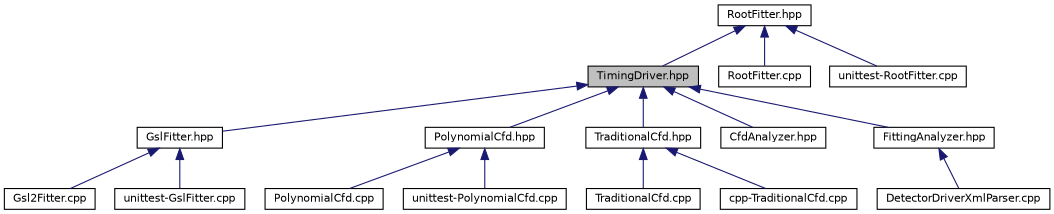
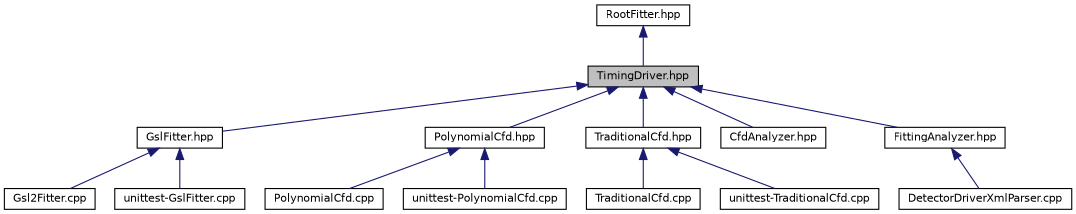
node "RootFitter.cpp": removed
node "unittest-RootFitter.cpp": removed
node "cpp-TraditionalCfd.cpp": label "cpp-TraditionalCfd.cpp" -> "unittest-TraditionalCfd.cpp"
